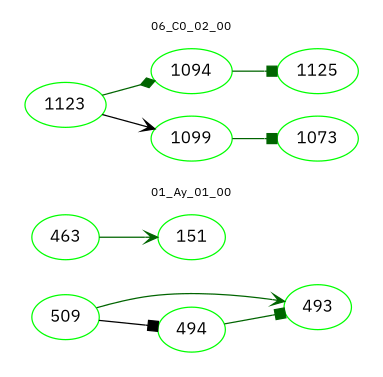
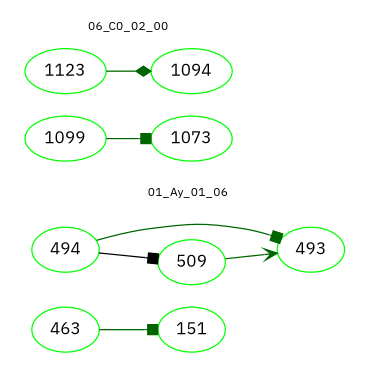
node "1125": removed
edge "1123" -> "1099": removed
cluster "01_Ay_01_00": label "01_Ay_01_00" -> "01_Ay_01_06"
edge "463" -> "151": arrowhead vee -> box
edge "509" -> "494": reversed
